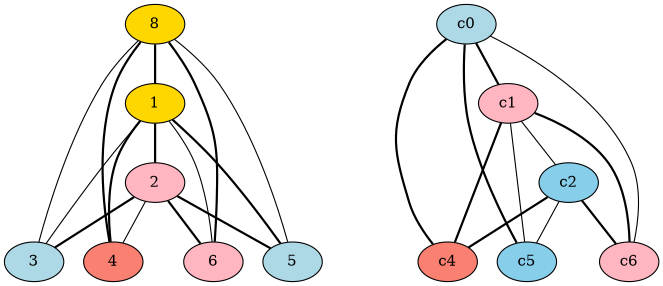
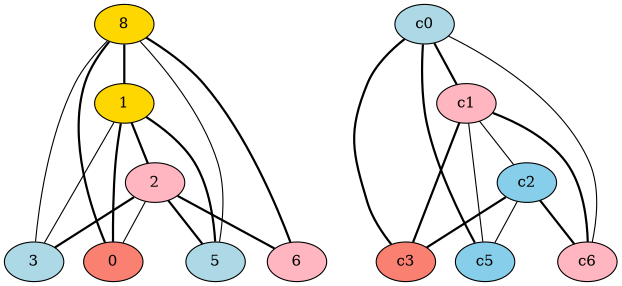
edge "1" -- "6": removed
node "4": label "4" -> "0"
node "c4": label "c4" -> "c3"
